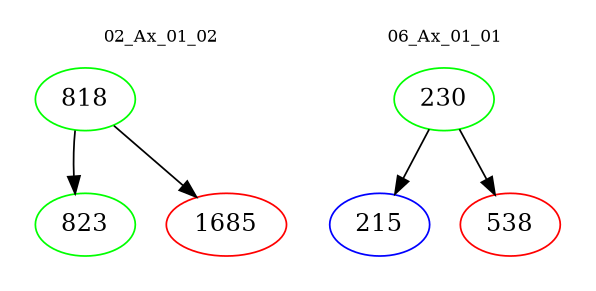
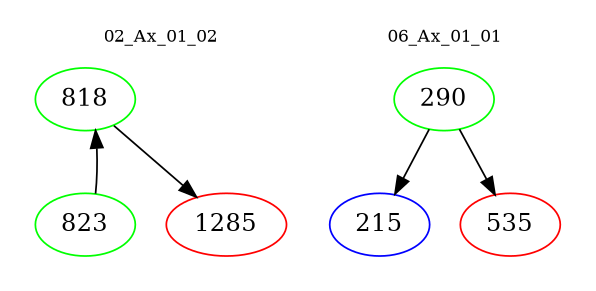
node "230": label "230" -> "290"
edge "818" -> "823": reversed
node "1685": label "1685" -> "1285"
node "538": label "538" -> "535"
